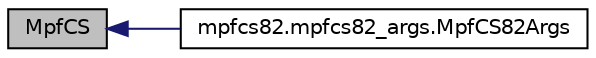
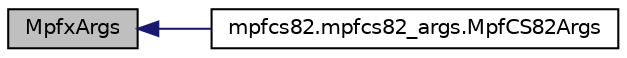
node "MpfCS": label "MpfCS" -> "MpfxArgs"
